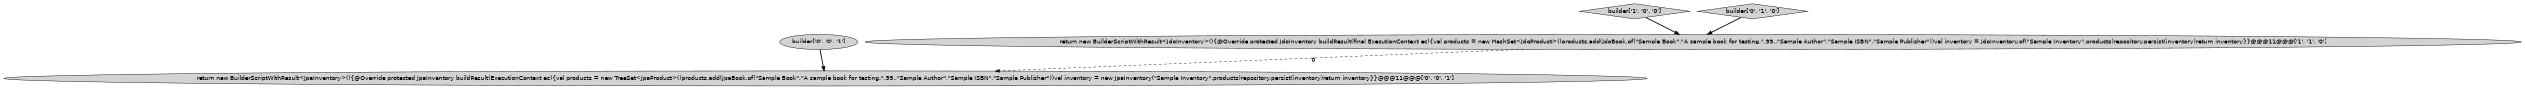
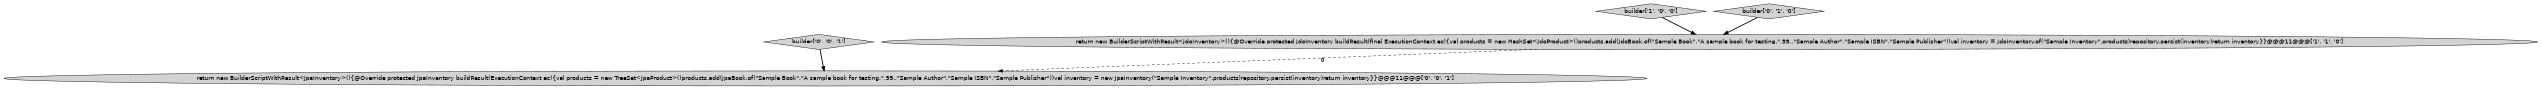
node "builder['0', '0', '1']": shape ellipse -> diamond
